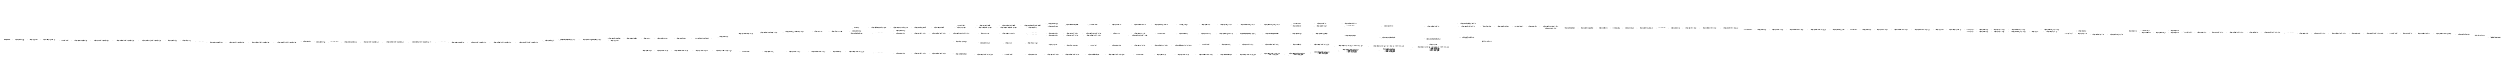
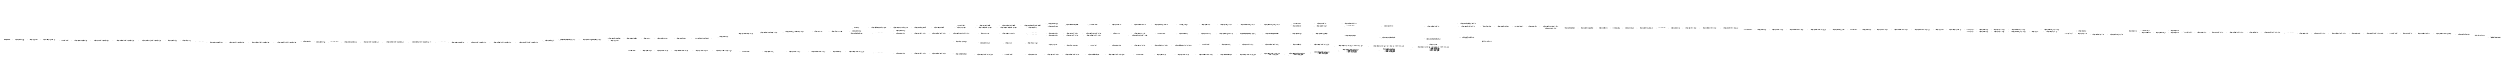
node "(UNKNOWN,_BYTE *,_BYTE *)": added
